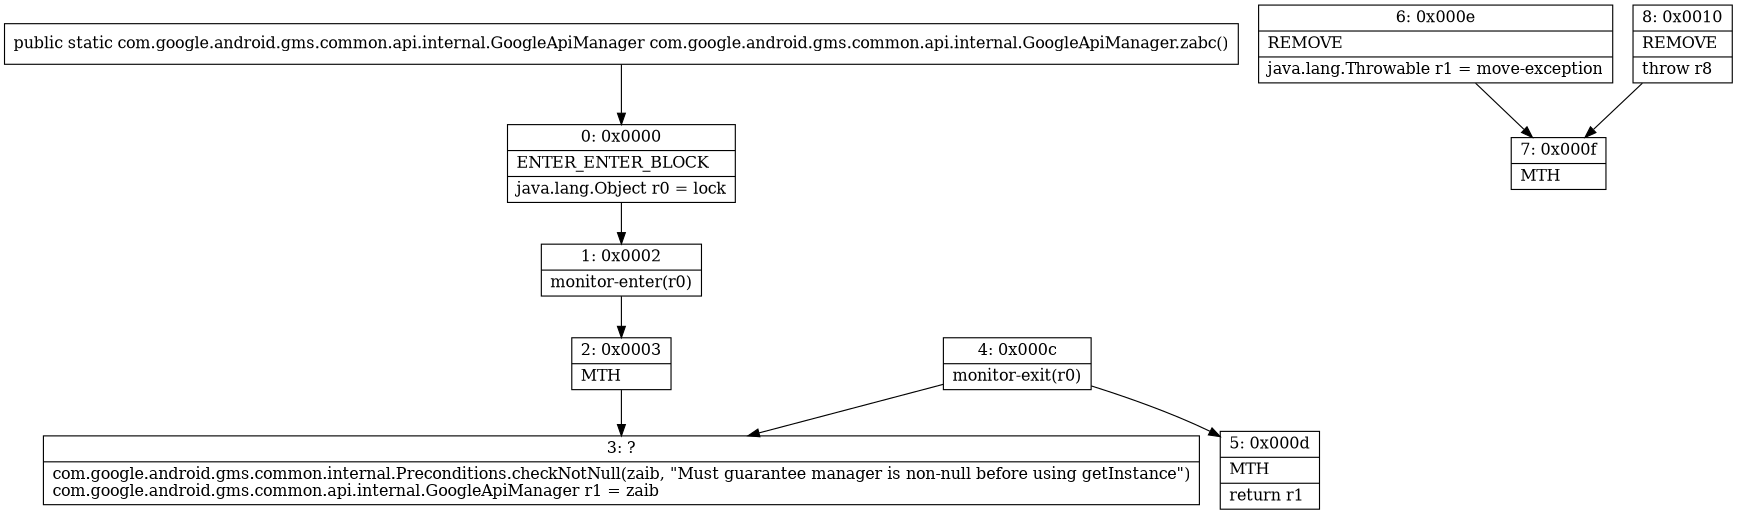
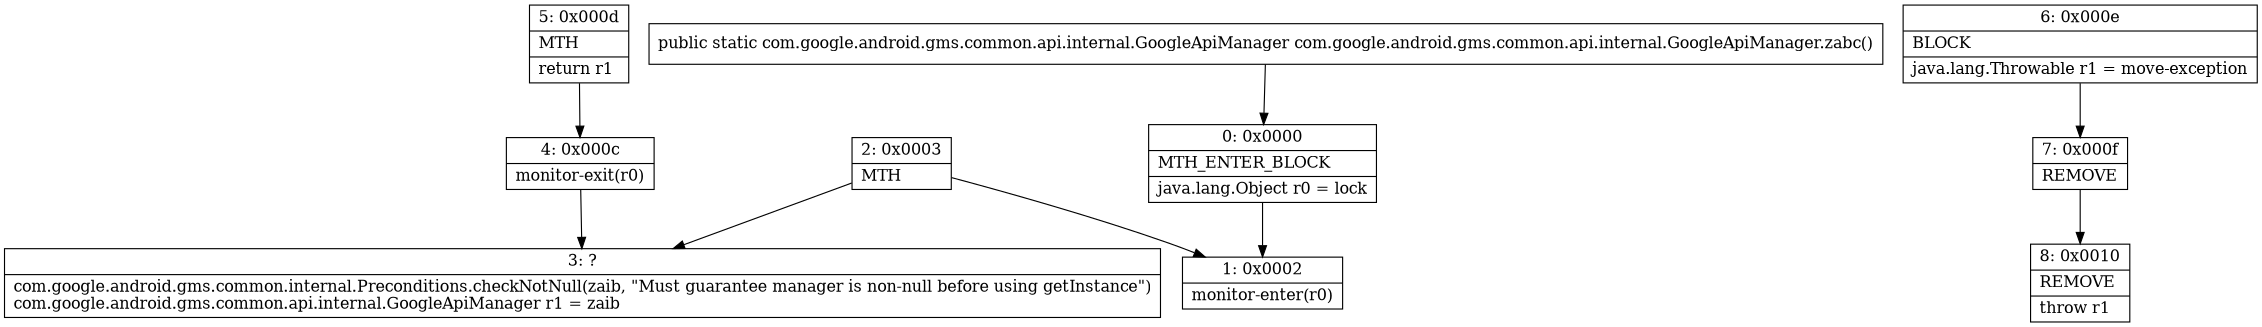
node "6: 0x000e": text "REMOVE" -> "BLOCK"
node "8: 0x0010": text "throw r8" -> "throw r1"
edge "8: 0x0010" -> "7: 0x000f": reversed
node "0: 0x0000": text "ENTER_ENTER_BLOCK" -> "MTH_ENTER_BLOCK"
node "7: 0x000f": text "MTH" -> "REMOVE"
edge "1: 0x0002" -> "2: 0x0003": reversed
edge "4: 0x000c" -> "5: 0x000d": reversed
